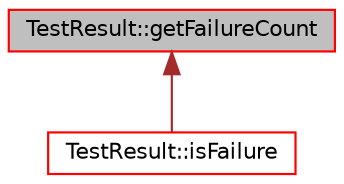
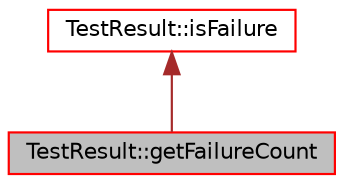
edge "TestResult::isFailure" -> "TestResult::getFailureCount": reversed
